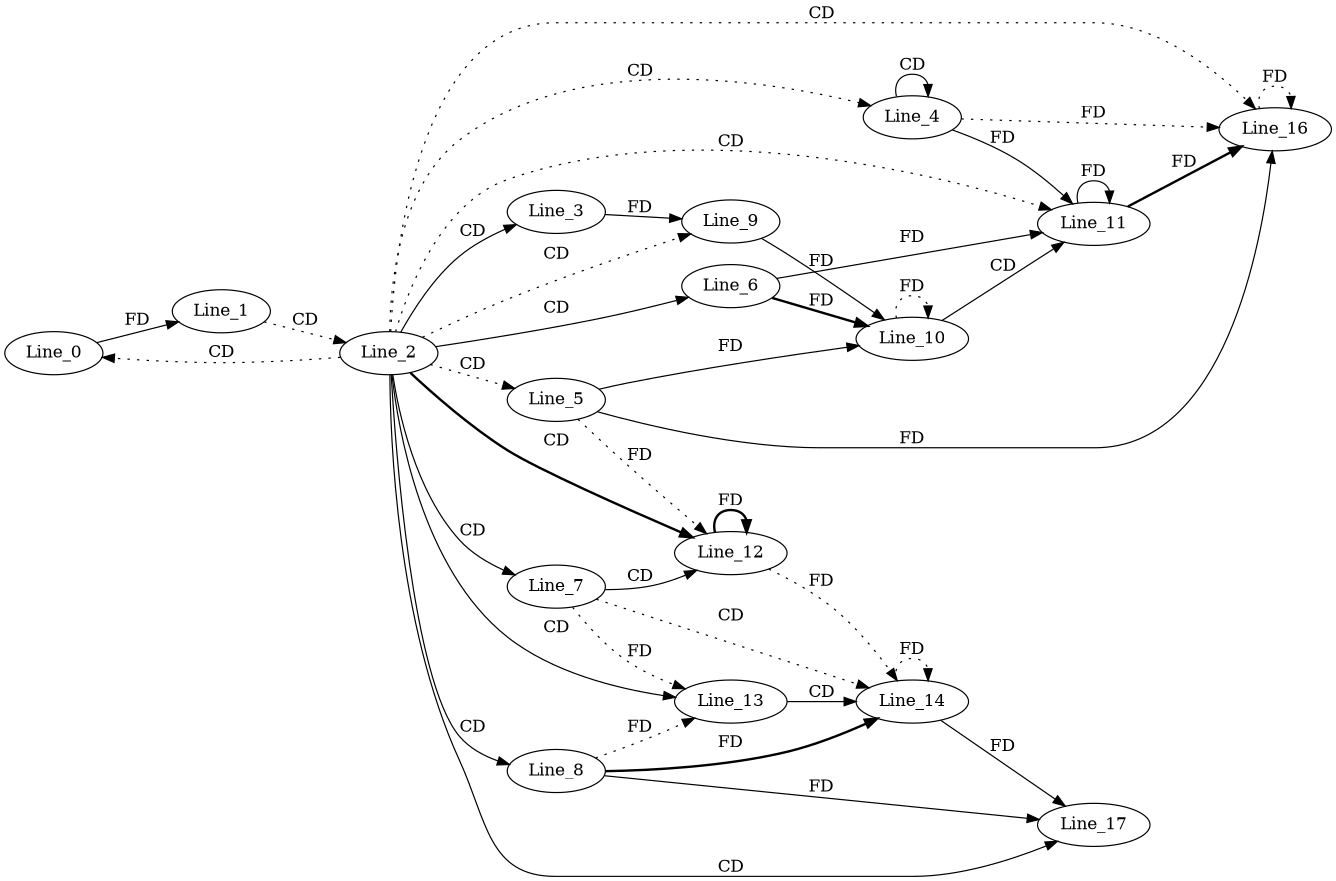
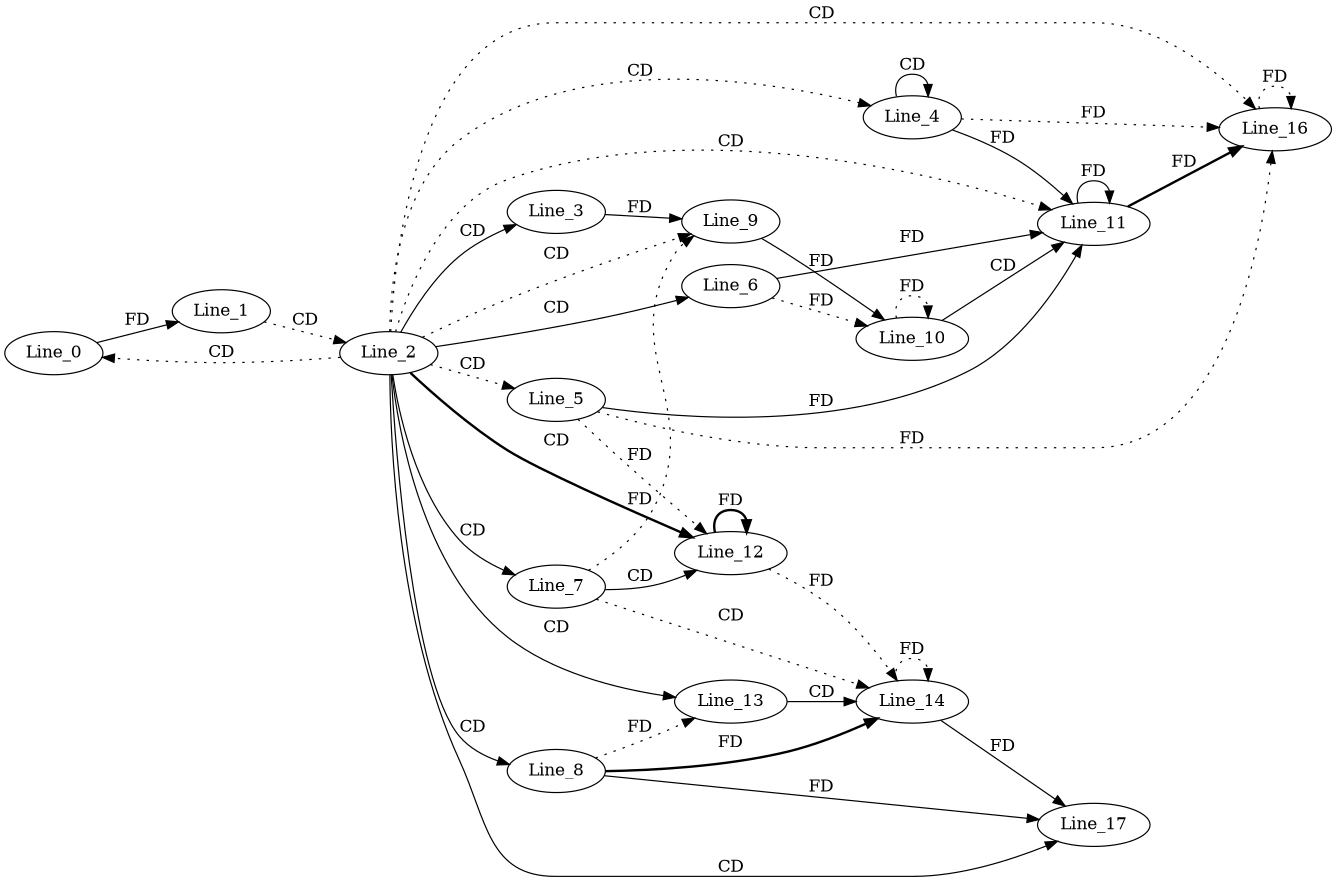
edge "Line_6" -> "Line_10": style bold -> dotted
edge "Line_5" -> "Line_10": now "Line_5" -> "Line_11"
edge "Line_5" -> "Line_16": style solid -> dotted
edge "Line_7" -> "Line_13": now "Line_7" -> "Line_9"
